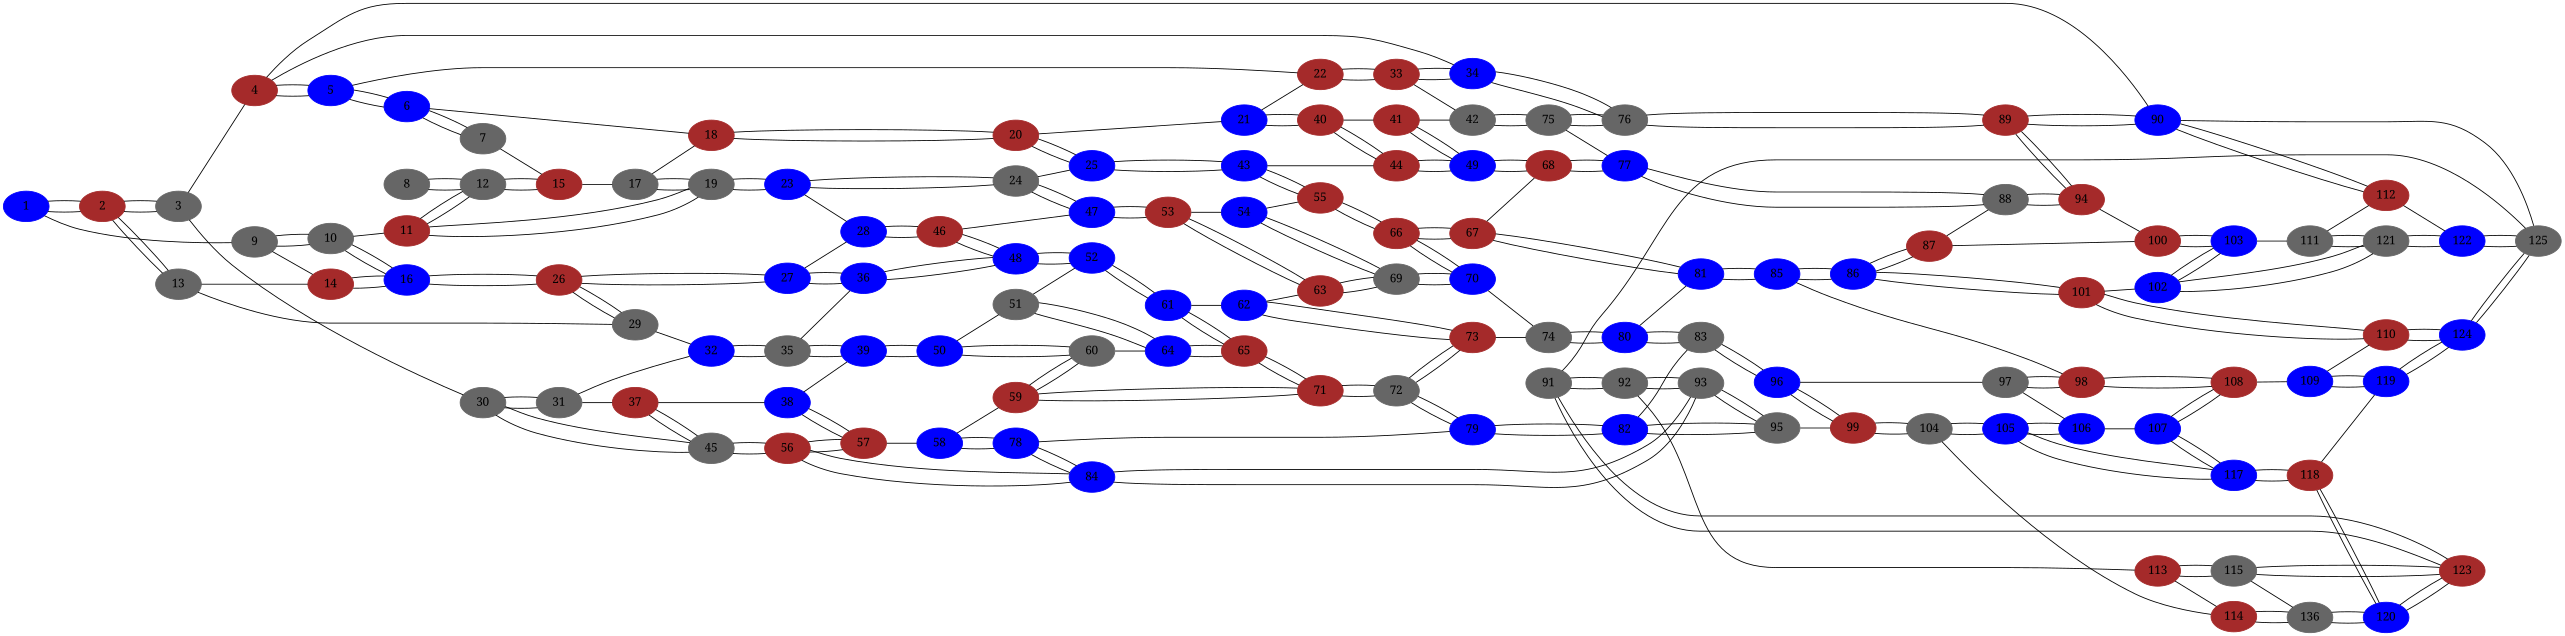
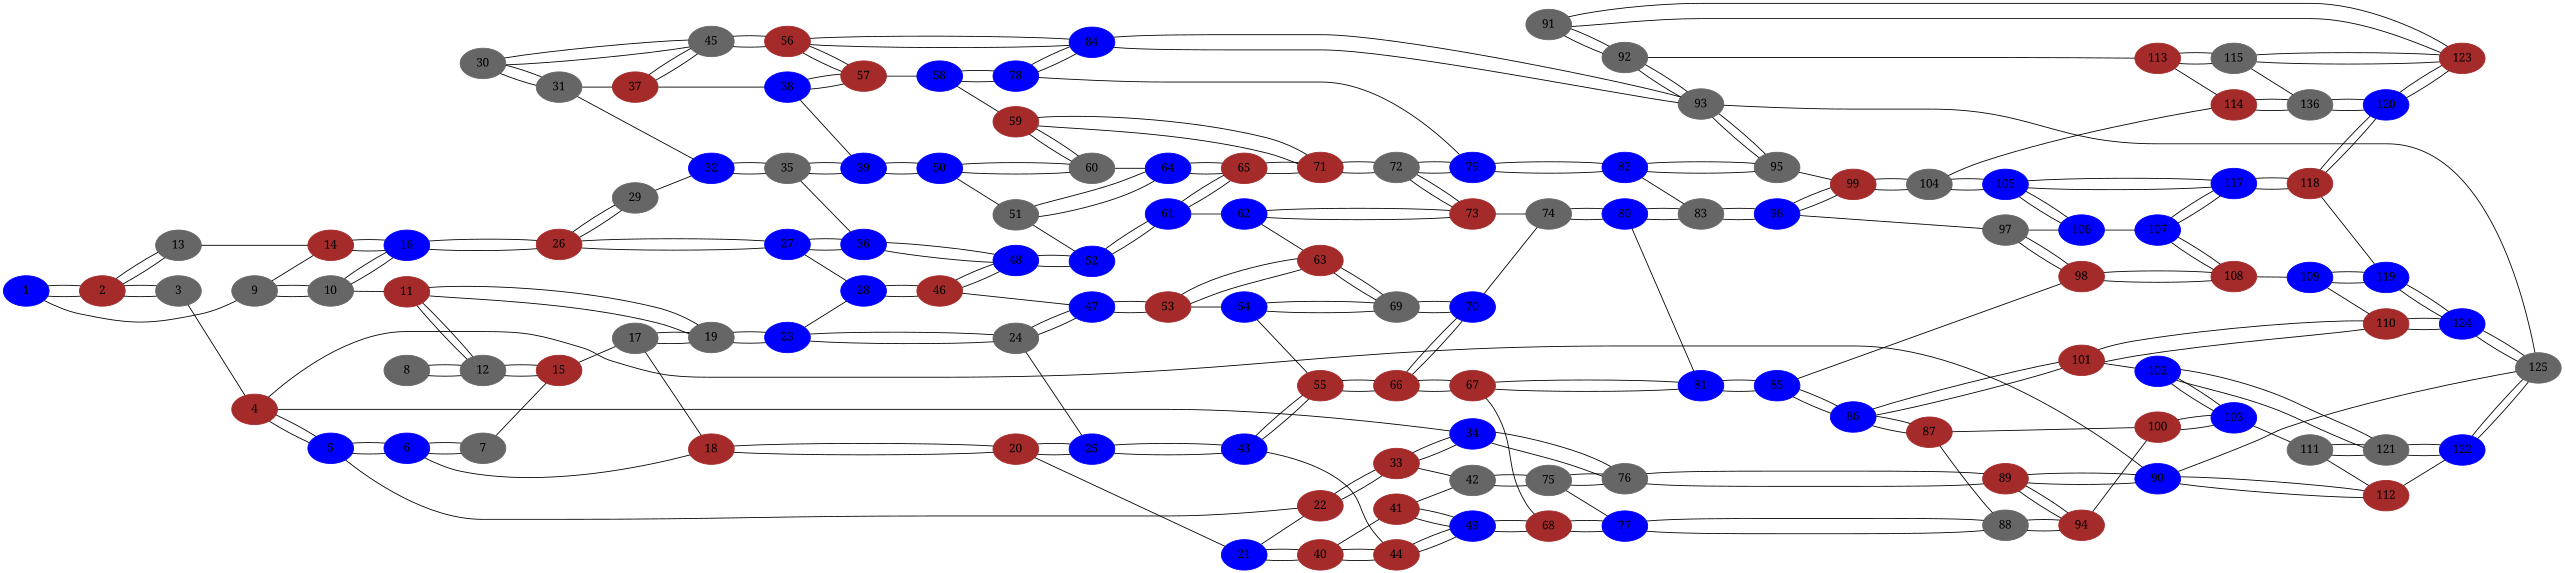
edge "125" -- "91": now "125" -- "93"
edge "3" -- "30": removed
edge "13" -- "29": removed
